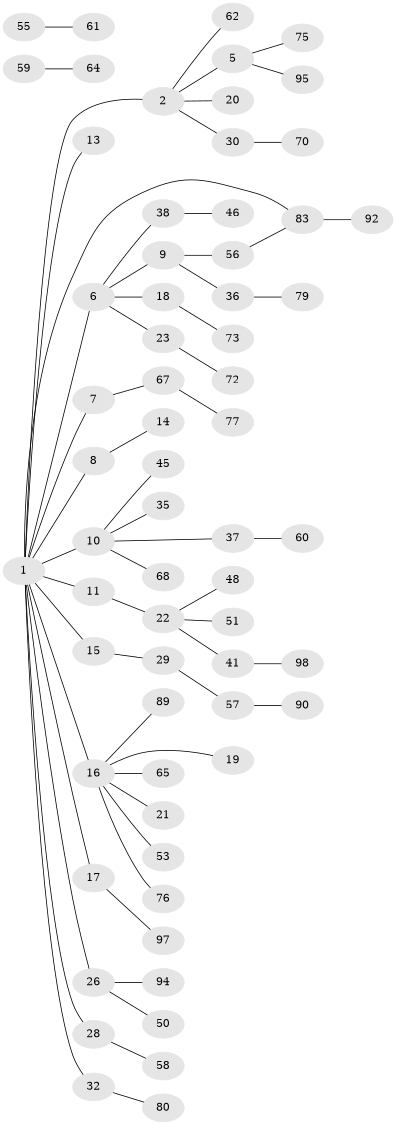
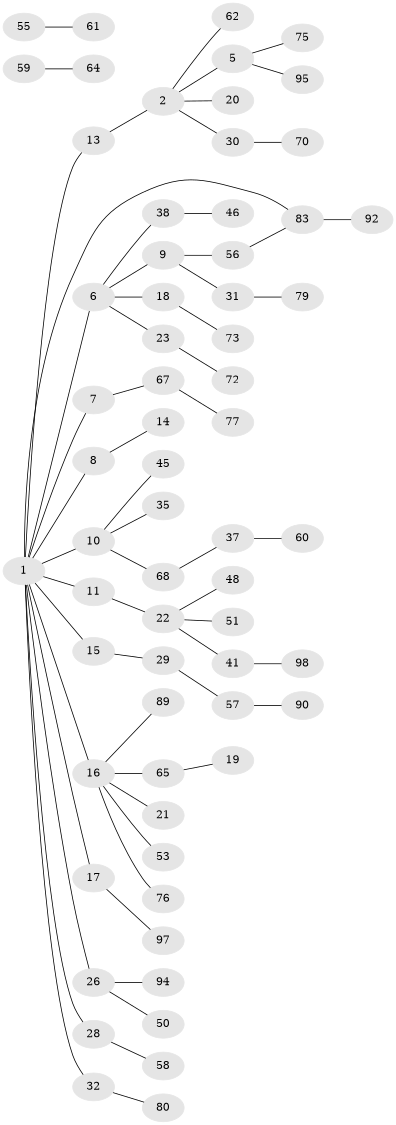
node "36": label "36" -> "31"
edge "2" -- "1": now "2" -- "13"
edge "37" -- "10": now "37" -- "68"
edge "19" -- "16": now "19" -- "65"
